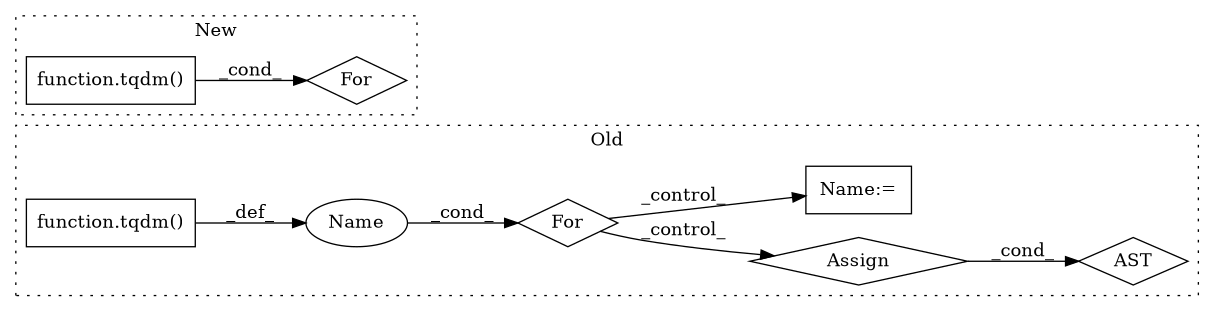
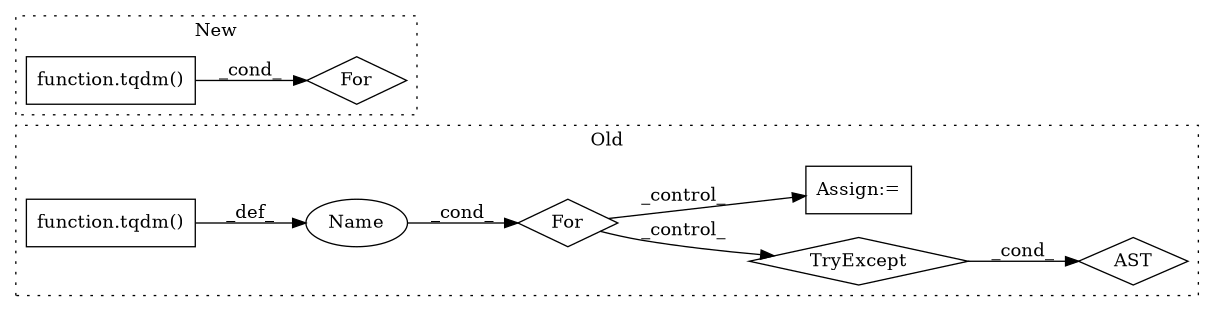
node "Name:=": label "Name:=" -> "Assign:="
node "Assign": label "Assign" -> "TryExcept"
